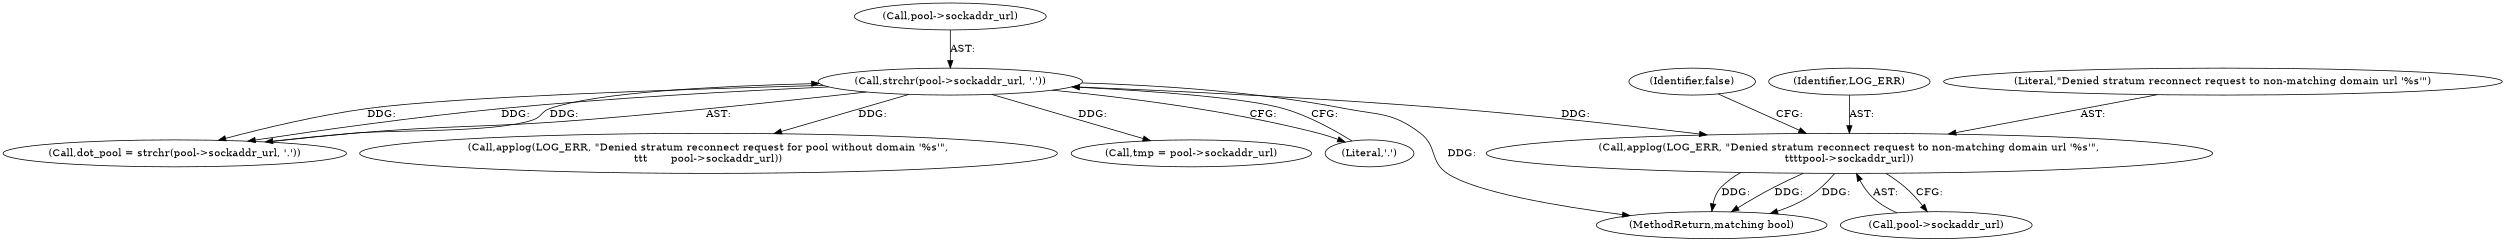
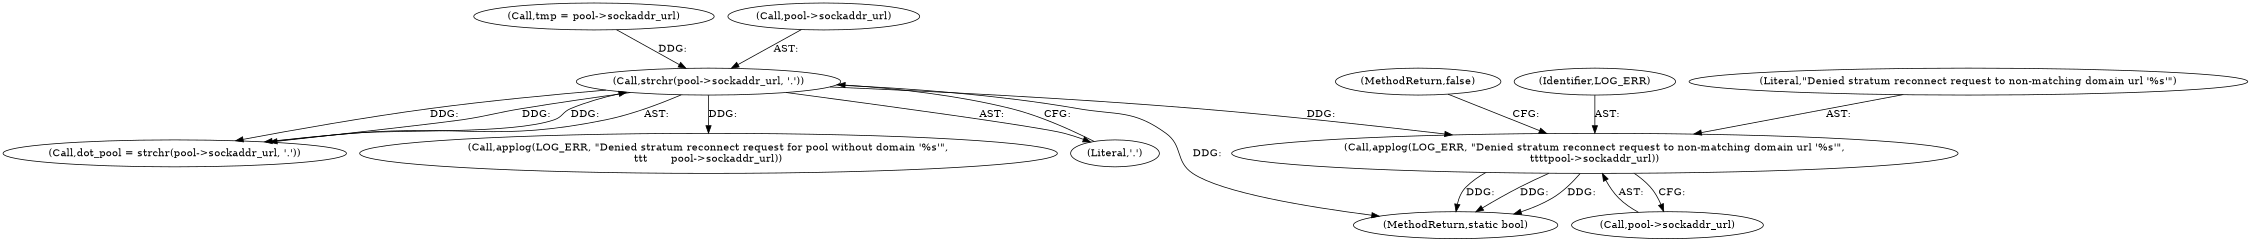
node "(Identifier,false)": label "(Identifier,false)" -> "(MethodReturn,false)"
edge "(Call,strchr(pool->sockaddr_url, '.'))" -> "(Literal,'.')": label "CFG: " -> "AST: "
edge "(Call,strchr(pool->sockaddr_url, '.'))" -> "(Call,tmp = pool->sockaddr_url)": reversed
node "(MethodReturn,matching bool)": label "(MethodReturn,matching bool)" -> "(MethodReturn,static bool)"
